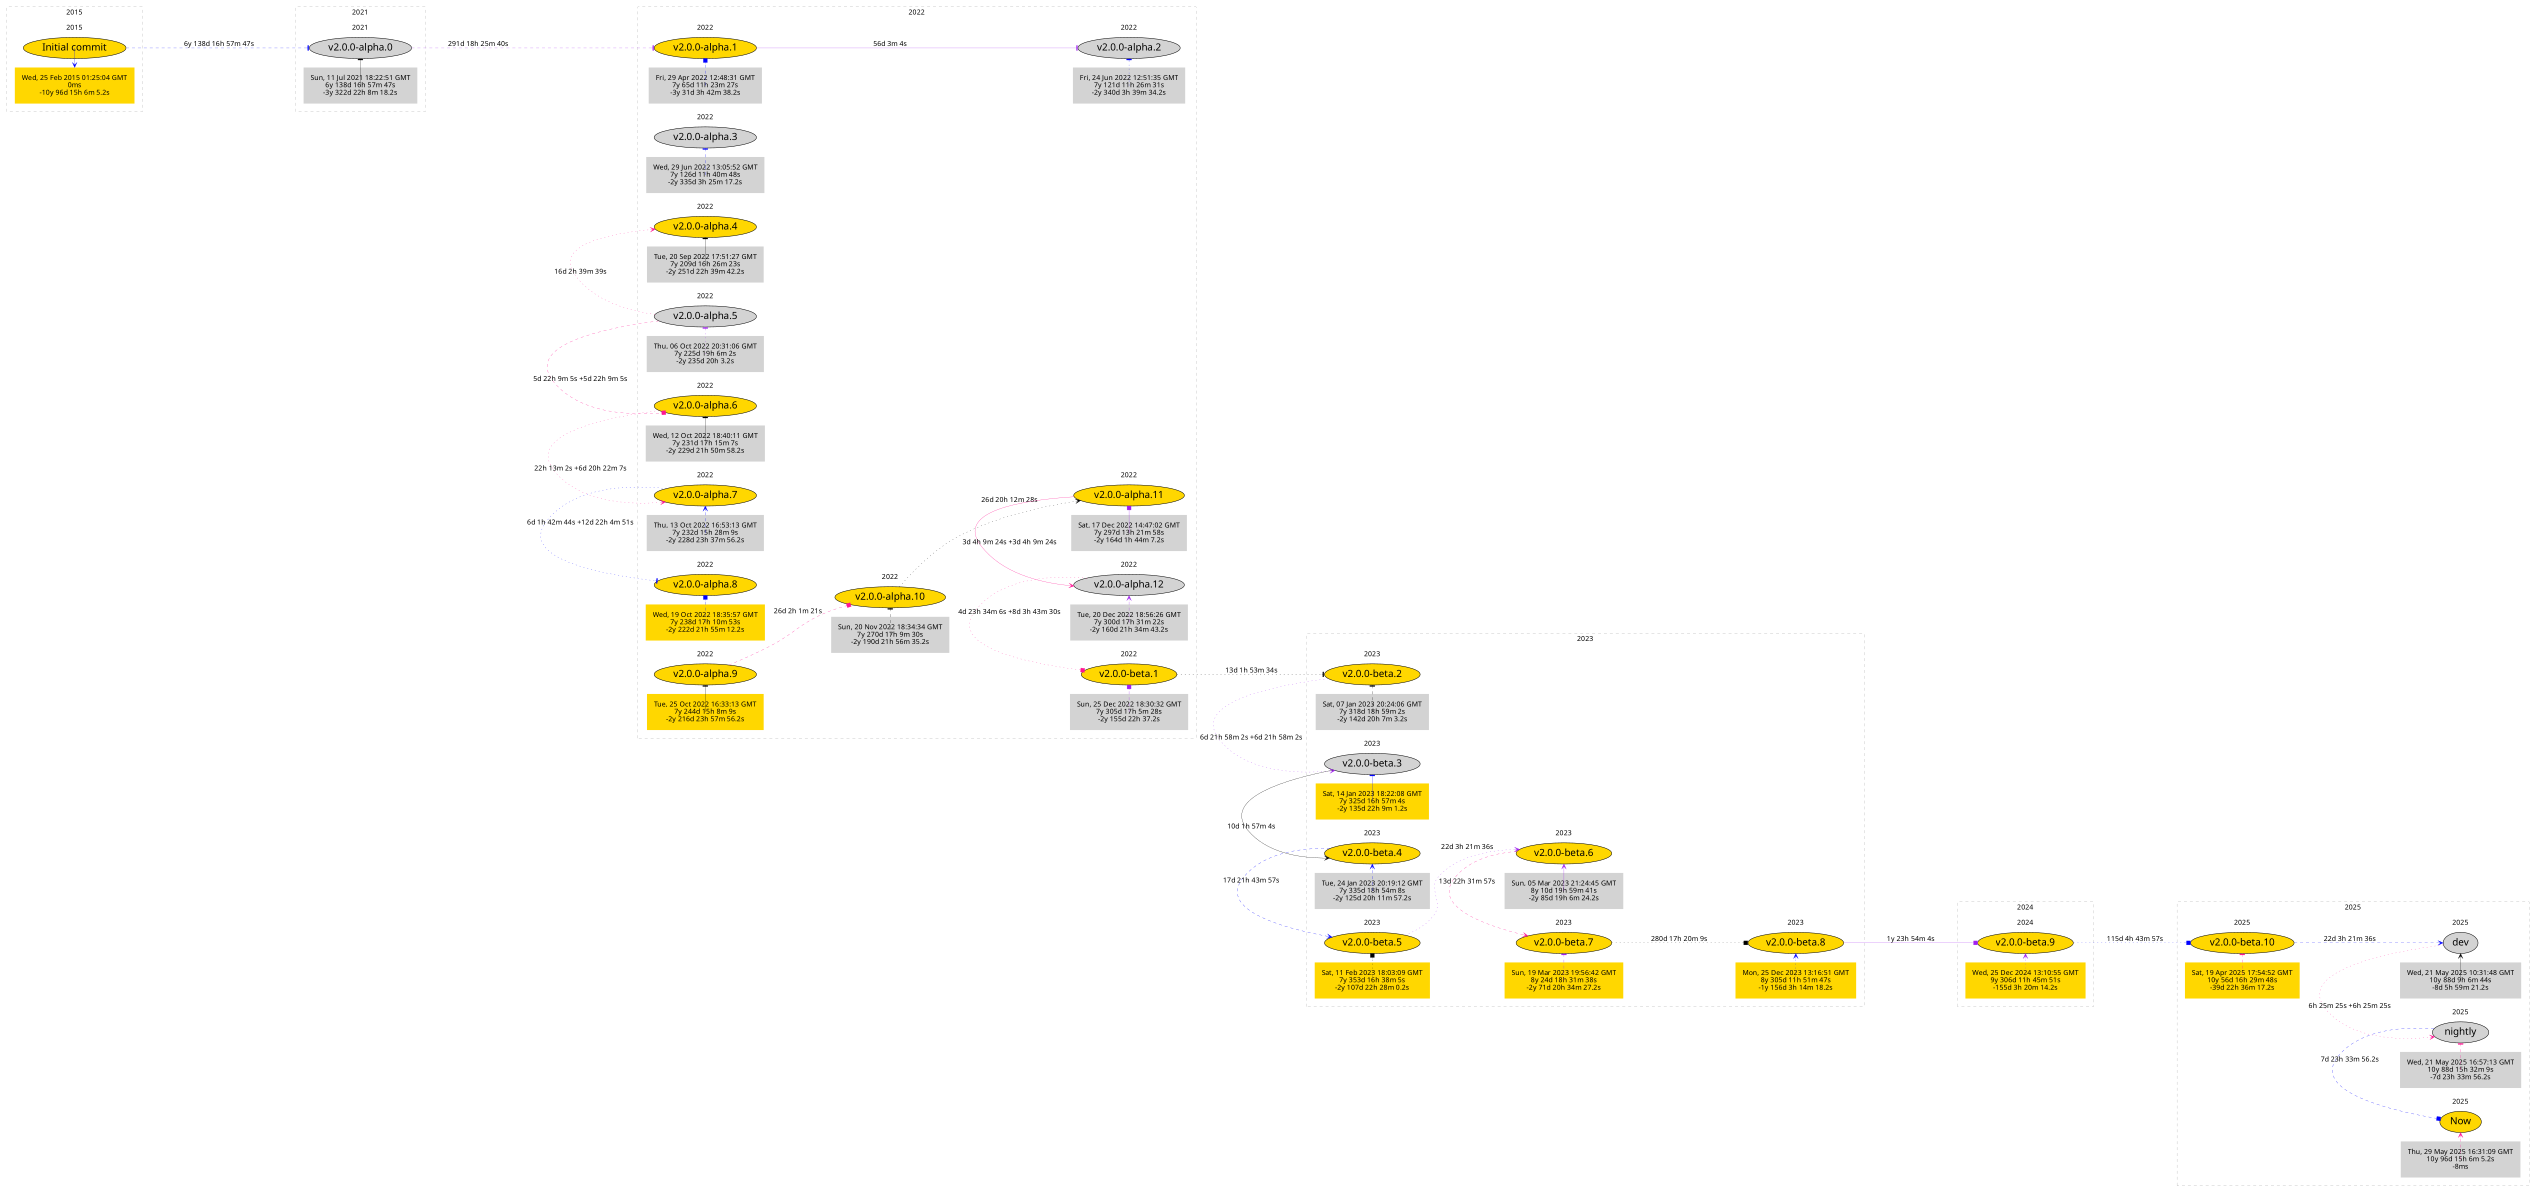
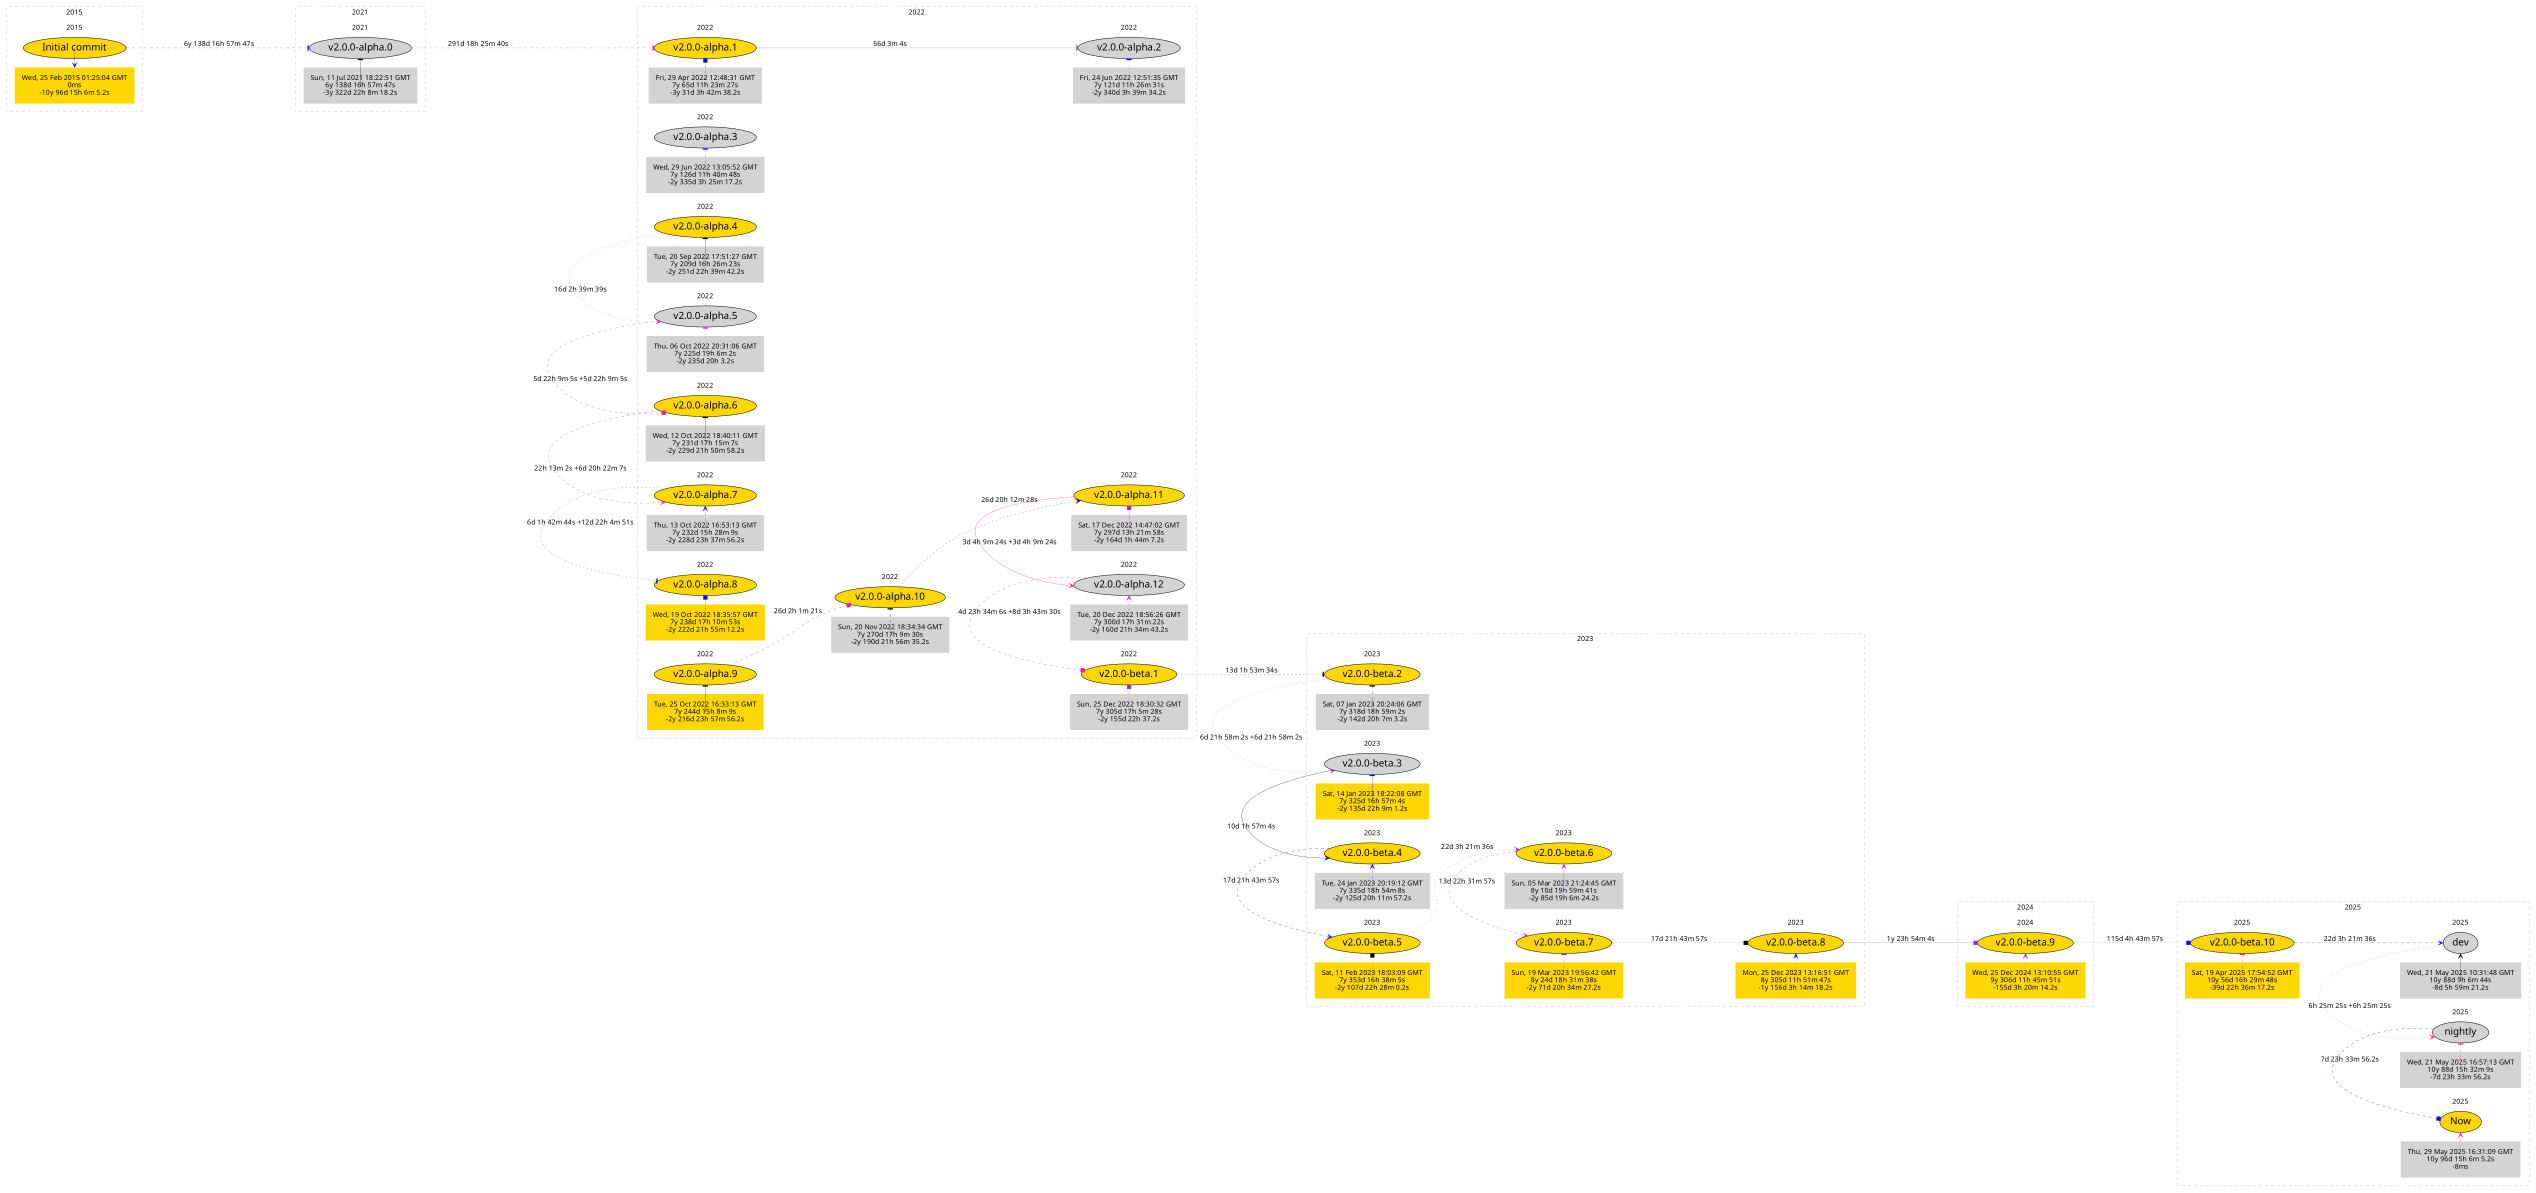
edge "v2.0.0-alpha.5" -> "v2.0.0-alpha.4": reversed
edge "v2.0.0-alpha.6" -> "v2.0.0-alpha.7": style dotted -> dashed
edge "v2.0.0-alpha.12" -> "v2.0.0-beta.1": style dotted -> dashed
edge "v2.0.0-beta.7" -> "v2.0.0-beta.8": label "280d 17h 20m 9s" -> "17d 21h 43m 57s"
